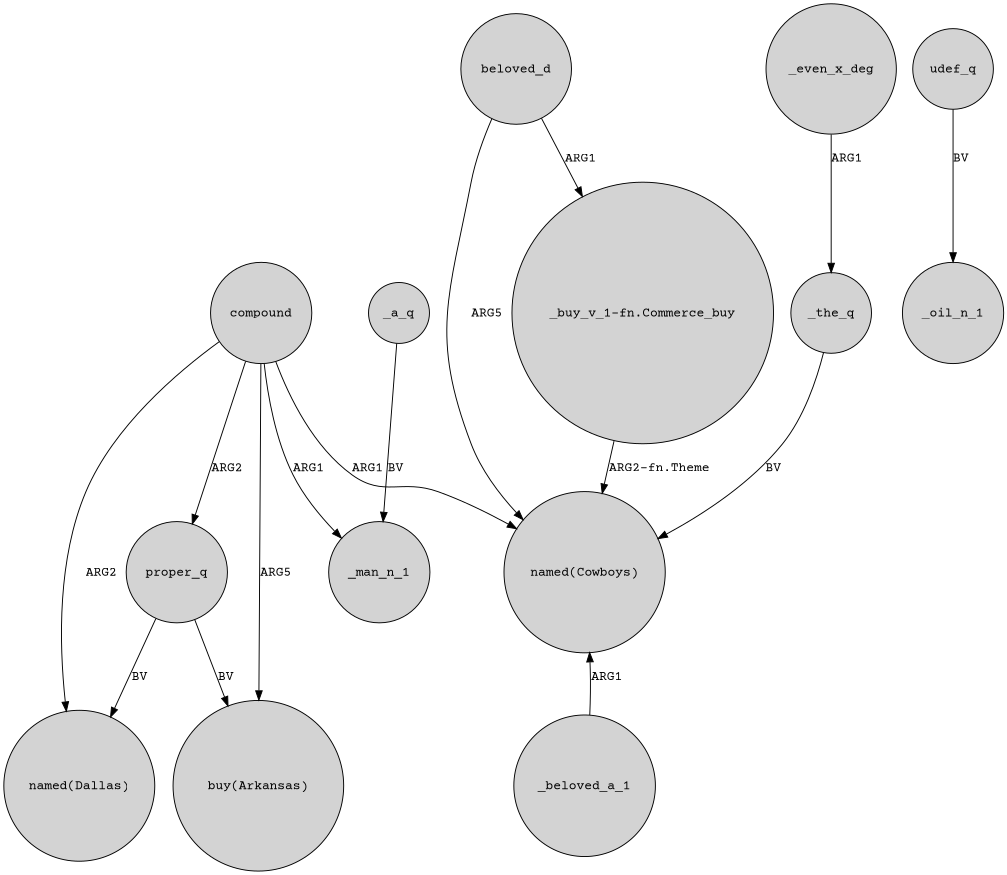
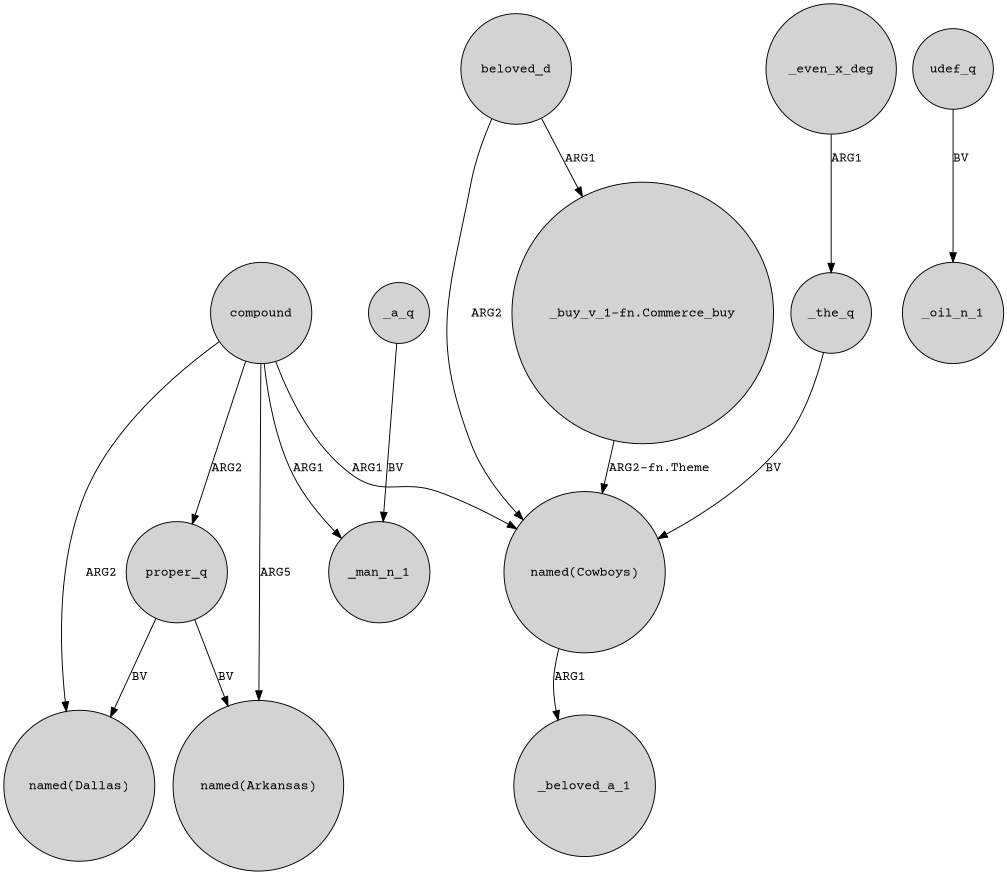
edge "beloved_d" -> "named(Cowboys)": label "ARG5" -> "ARG2"
edge "_beloved_a_1" -> "named(Cowboys)": reversed
node "buy(Arkansas)": label "buy(Arkansas)" -> "named(Arkansas)"
